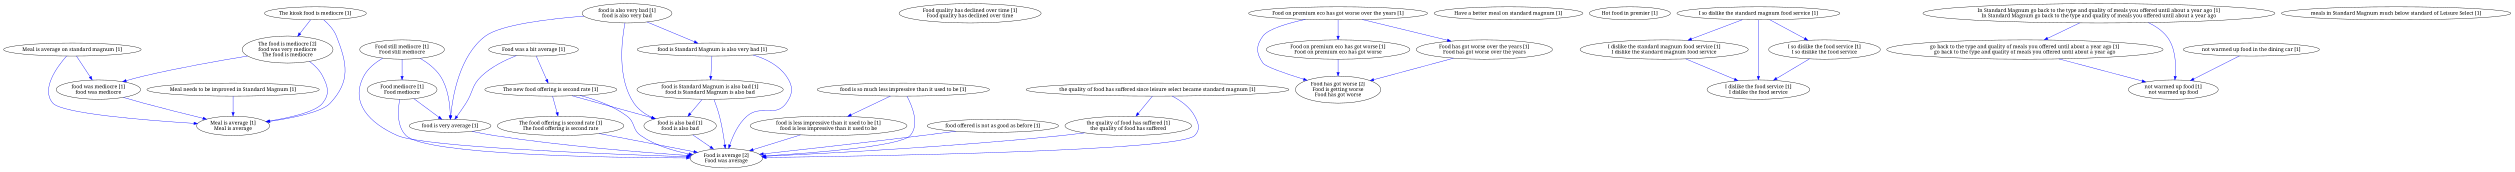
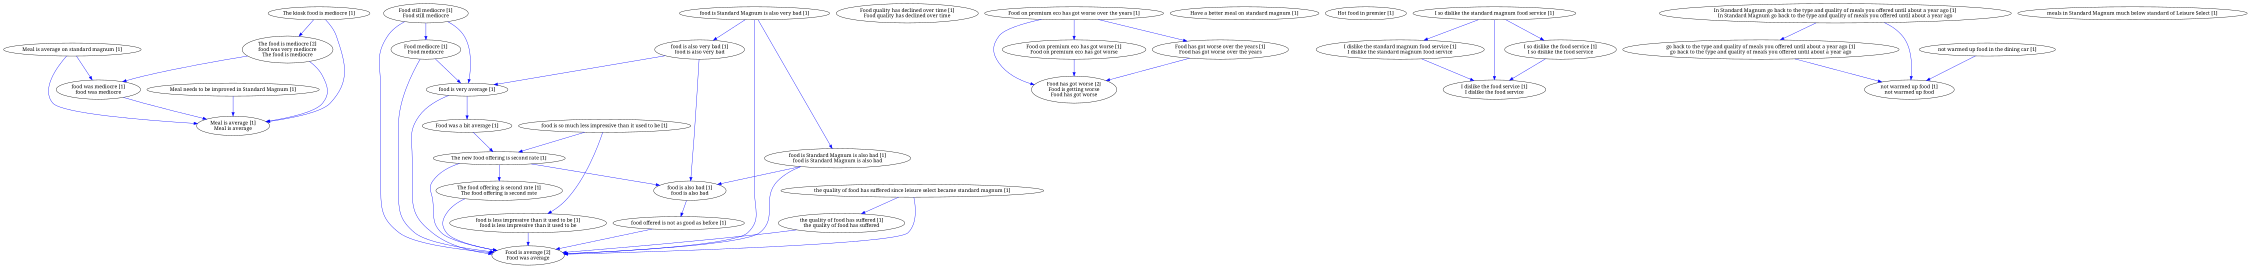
edge "food is also very bad [1] food is also very bad" -> "food is Standard Magnum is also very bad [1]": reversed
edge "Food was a bit average [1]" -> "food is very average [1]": reversed
edge "food is also bad [1] food is also bad" -> "Food is average [2] Food was average": now "food is also bad [1] food is also bad" -> "food offered is not as good as before [1]"
edge "food is so much less impressive than it used to be [1]" -> "Food is average [2] Food was average": now "food is so much less impressive than it used to be [1]" -> "The new food offering is second rate [1]"
